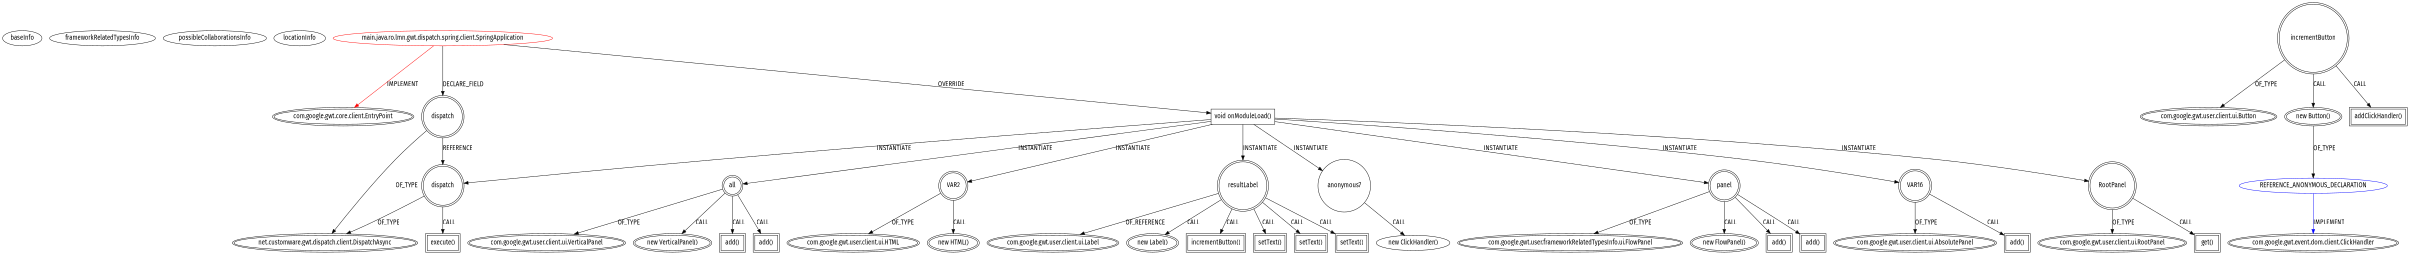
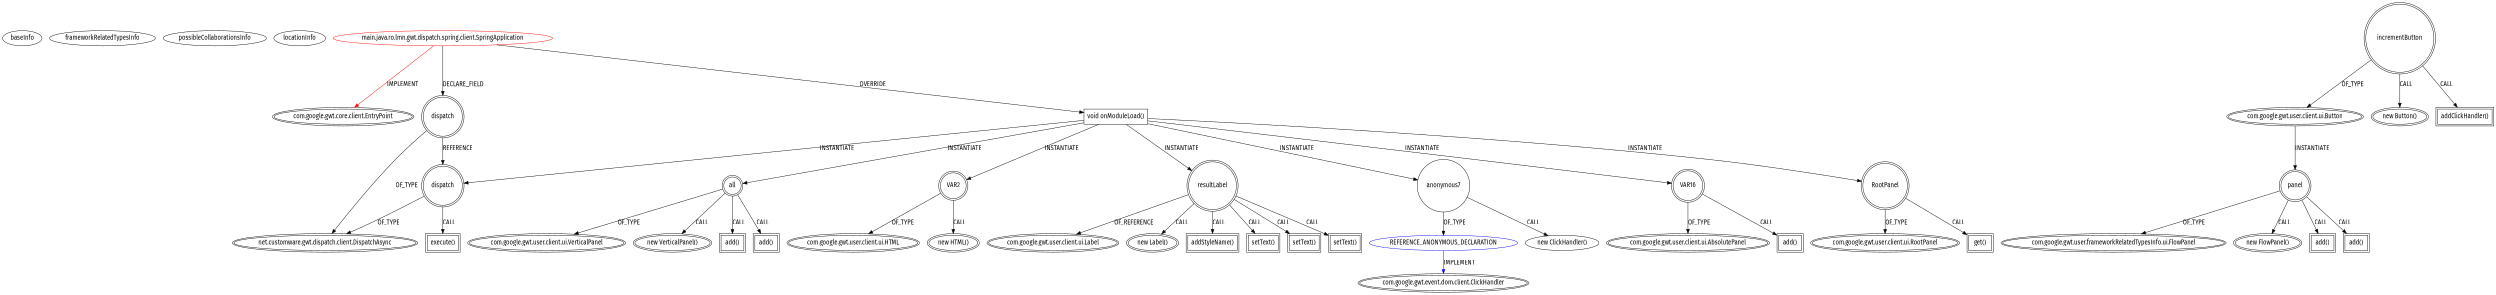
edge "new Button()" -> "REFERENCE_ANONYMOUS_DECLARATION": now "anonymous7" -> "REFERENCE_ANONYMOUS_DECLARATION"
edge "void onModuleLoad()" -> "panel": now "com.google.gwt.user.client.ui.Button" -> "panel"
node "incrementButton()": label "incrementButton()" -> "addStyleName()"
